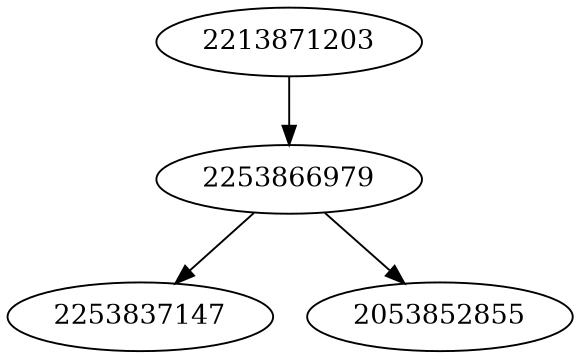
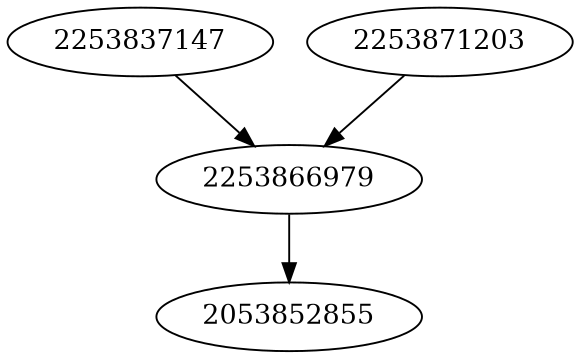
node "2213871203": label "2213871203" -> "2253871203"
edge "2253866979" -> "2253837147": reversed
